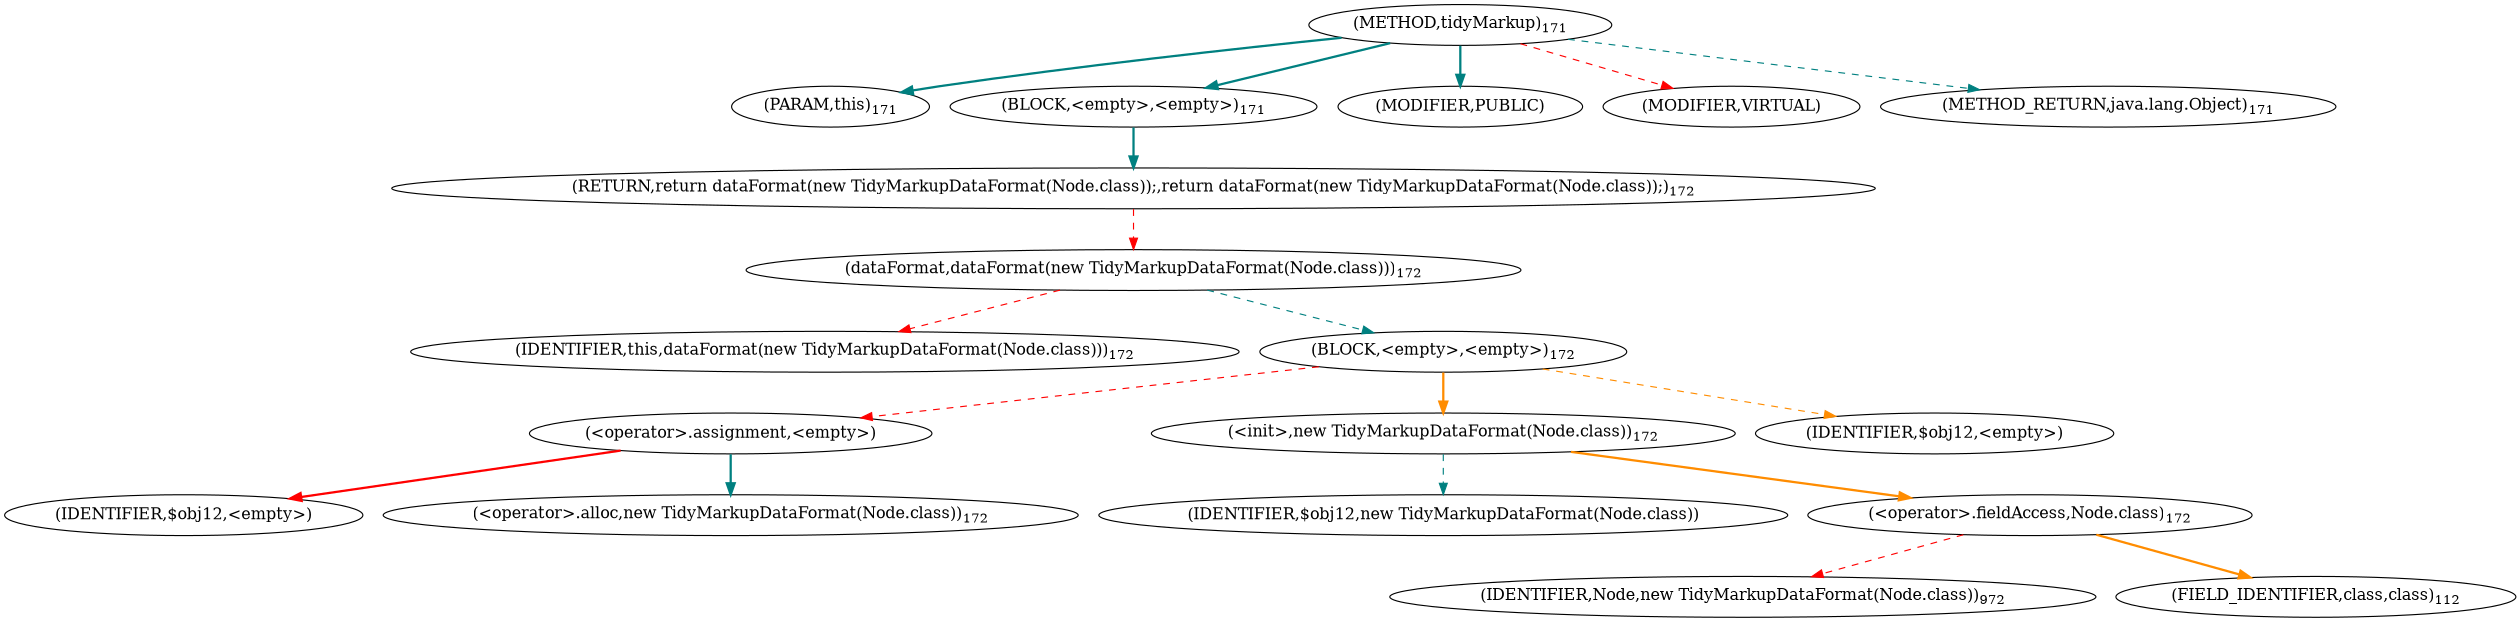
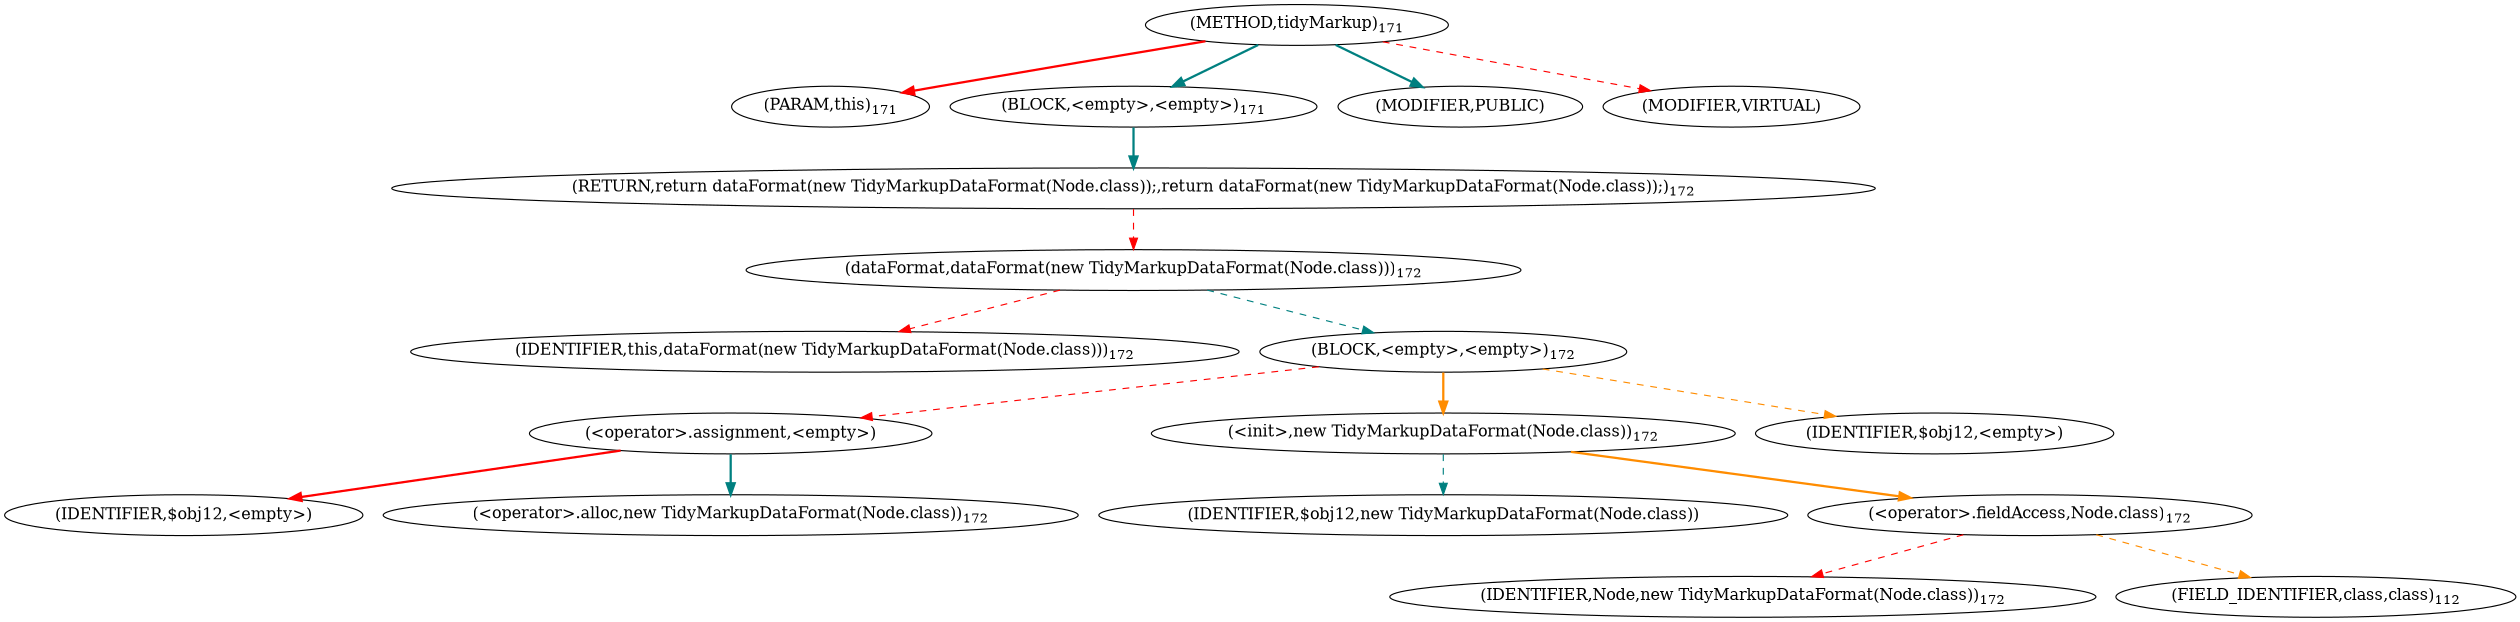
edge "(METHOD,tidyMarkup)" -> "(PARAM,this)": color teal -> red
node "(METHOD_RETURN,java.lang.Object)": removed
edge "(<operator>.fieldAccess,Node.class)" -> "(FIELD_IDENTIFIER,class,class)": style bold -> dashed
node "(IDENTIFIER,Node,new TidyMarkupDataFormat(Node.class))": text "972" -> "172"
